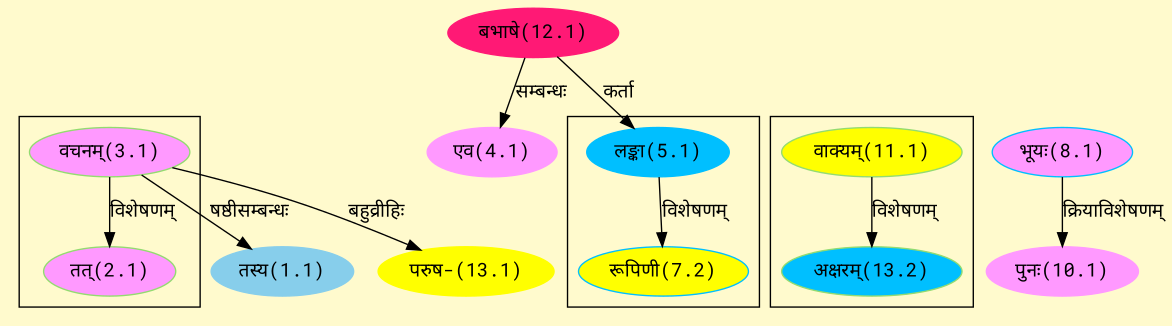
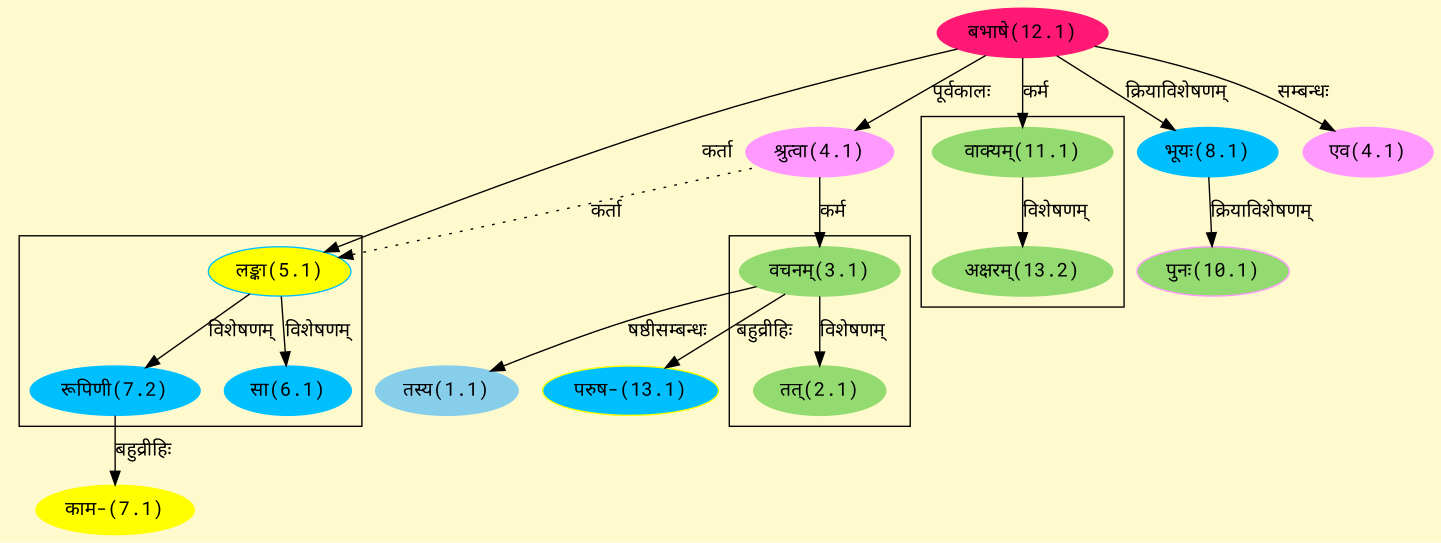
edge "बभाषे(12.1)" -> "वाक्यम्(11.1)": added, label "कर्म"
edge "बभाषे(12.1)" -> "भूयः(8.1)": added, label "क्रियाविशेषणम्"
node "वचनम्(3.1)": fillcolor #ff99ff -> #93db70
node "लङ्का(5.1)": fillcolor #00bfff -> #ffff00
node "श्रुत्वा(4.1)": added
node "वाक्यम्(11.1)": fillcolor #ffff00 -> #93db70
node "भूयः(8.1)": fillcolor #ff99ff -> #00bfff
node "तत्(2.1)": fillcolor #ff99ff -> #93db70
node "परुष-(13.1)": fillcolor #ffff00 -> #00bfff
node "रूपिणी(7.2)": fillcolor #ffff00 -> #00bfff
node "अक्षरम्(13.2)": fillcolor #00bfff -> #93db70
node "पुनः(10.1)": fillcolor #ff99ff -> #93db70
node "सा(6.1)": added
node "काम-(7.1)": added
